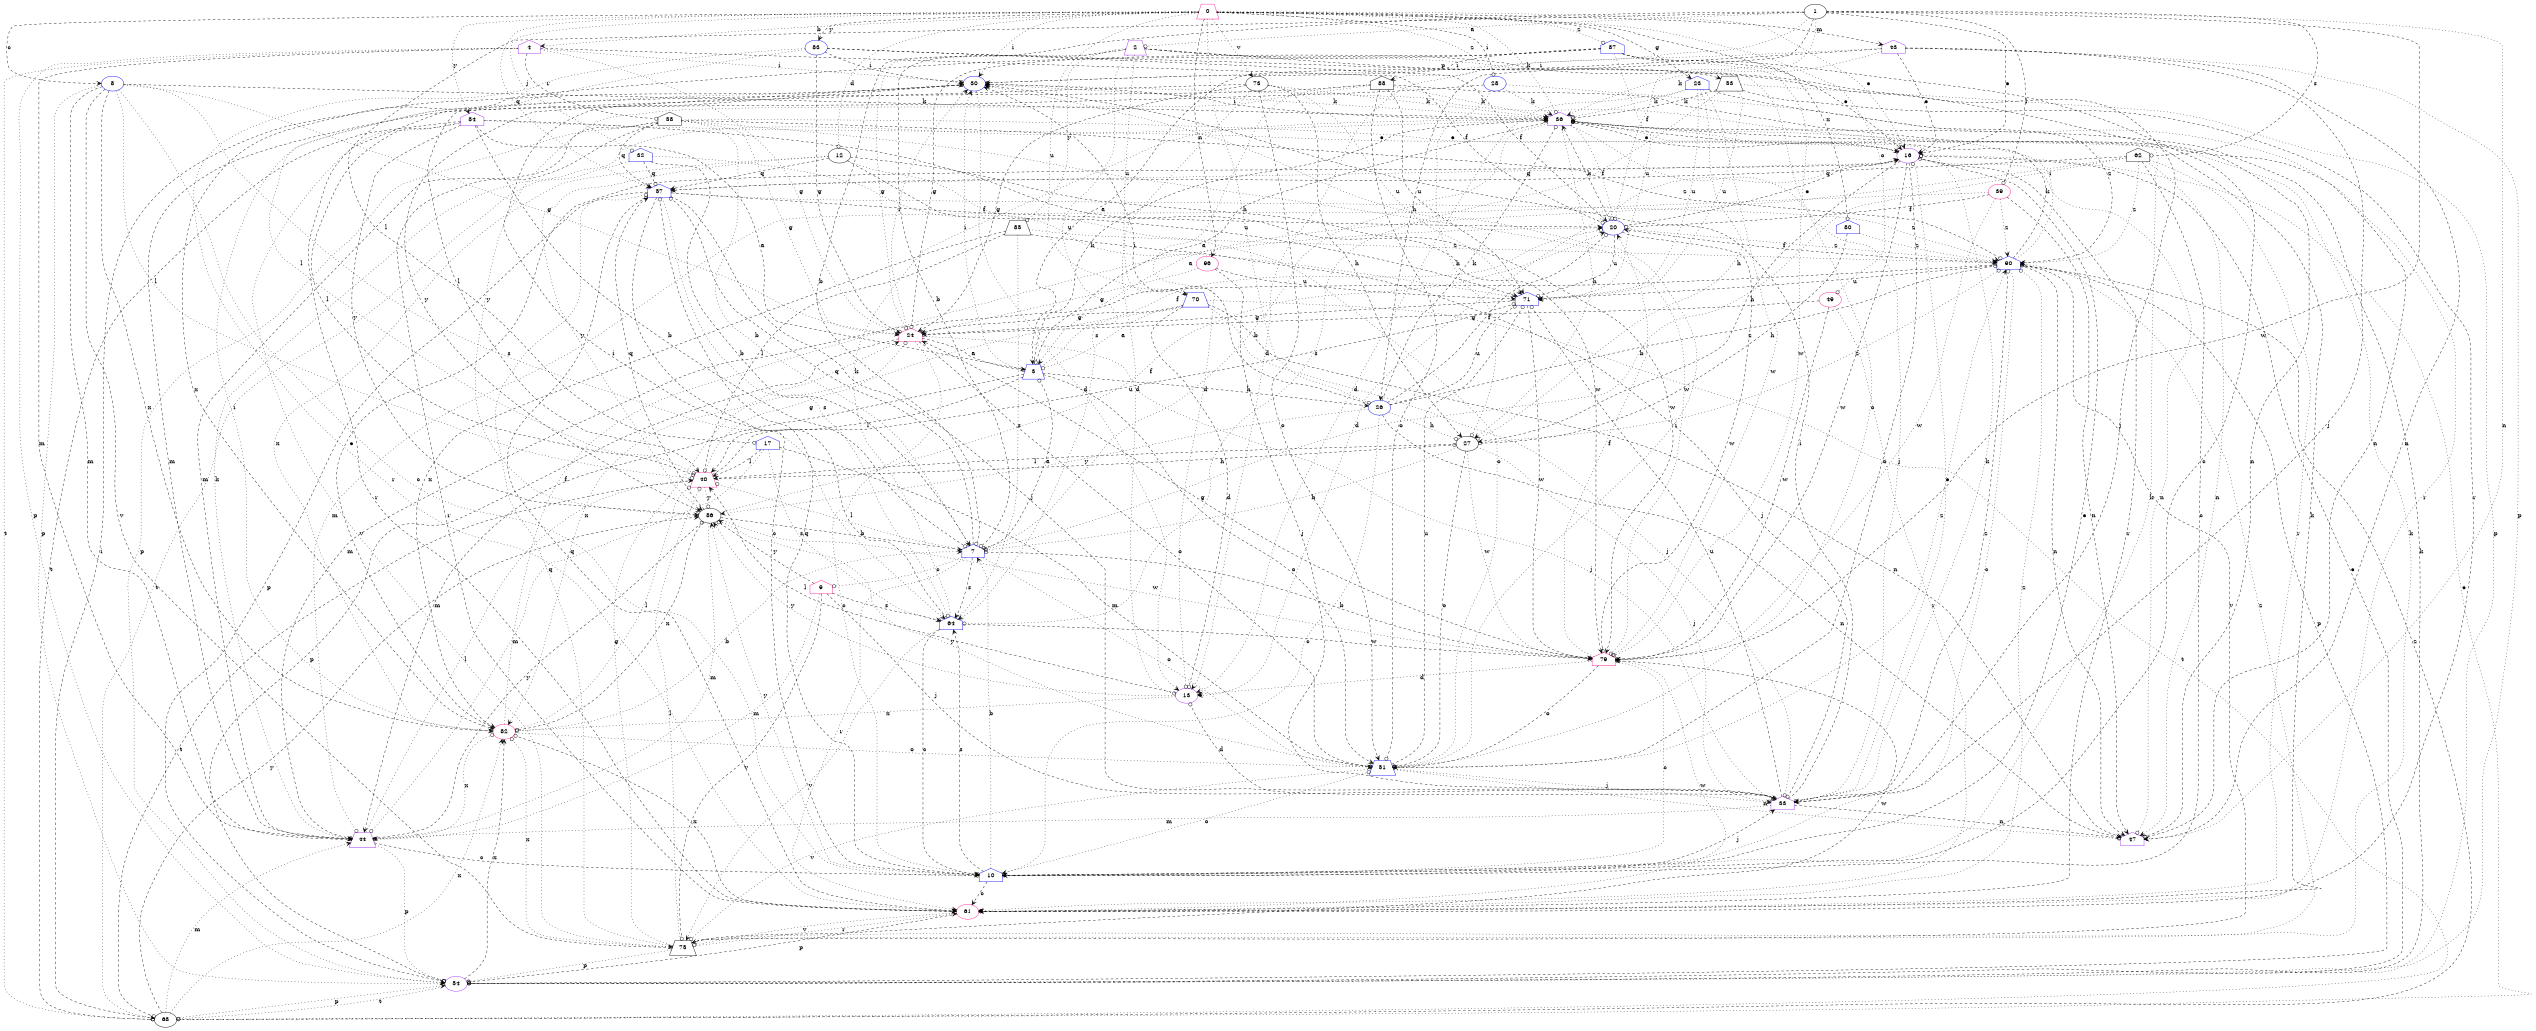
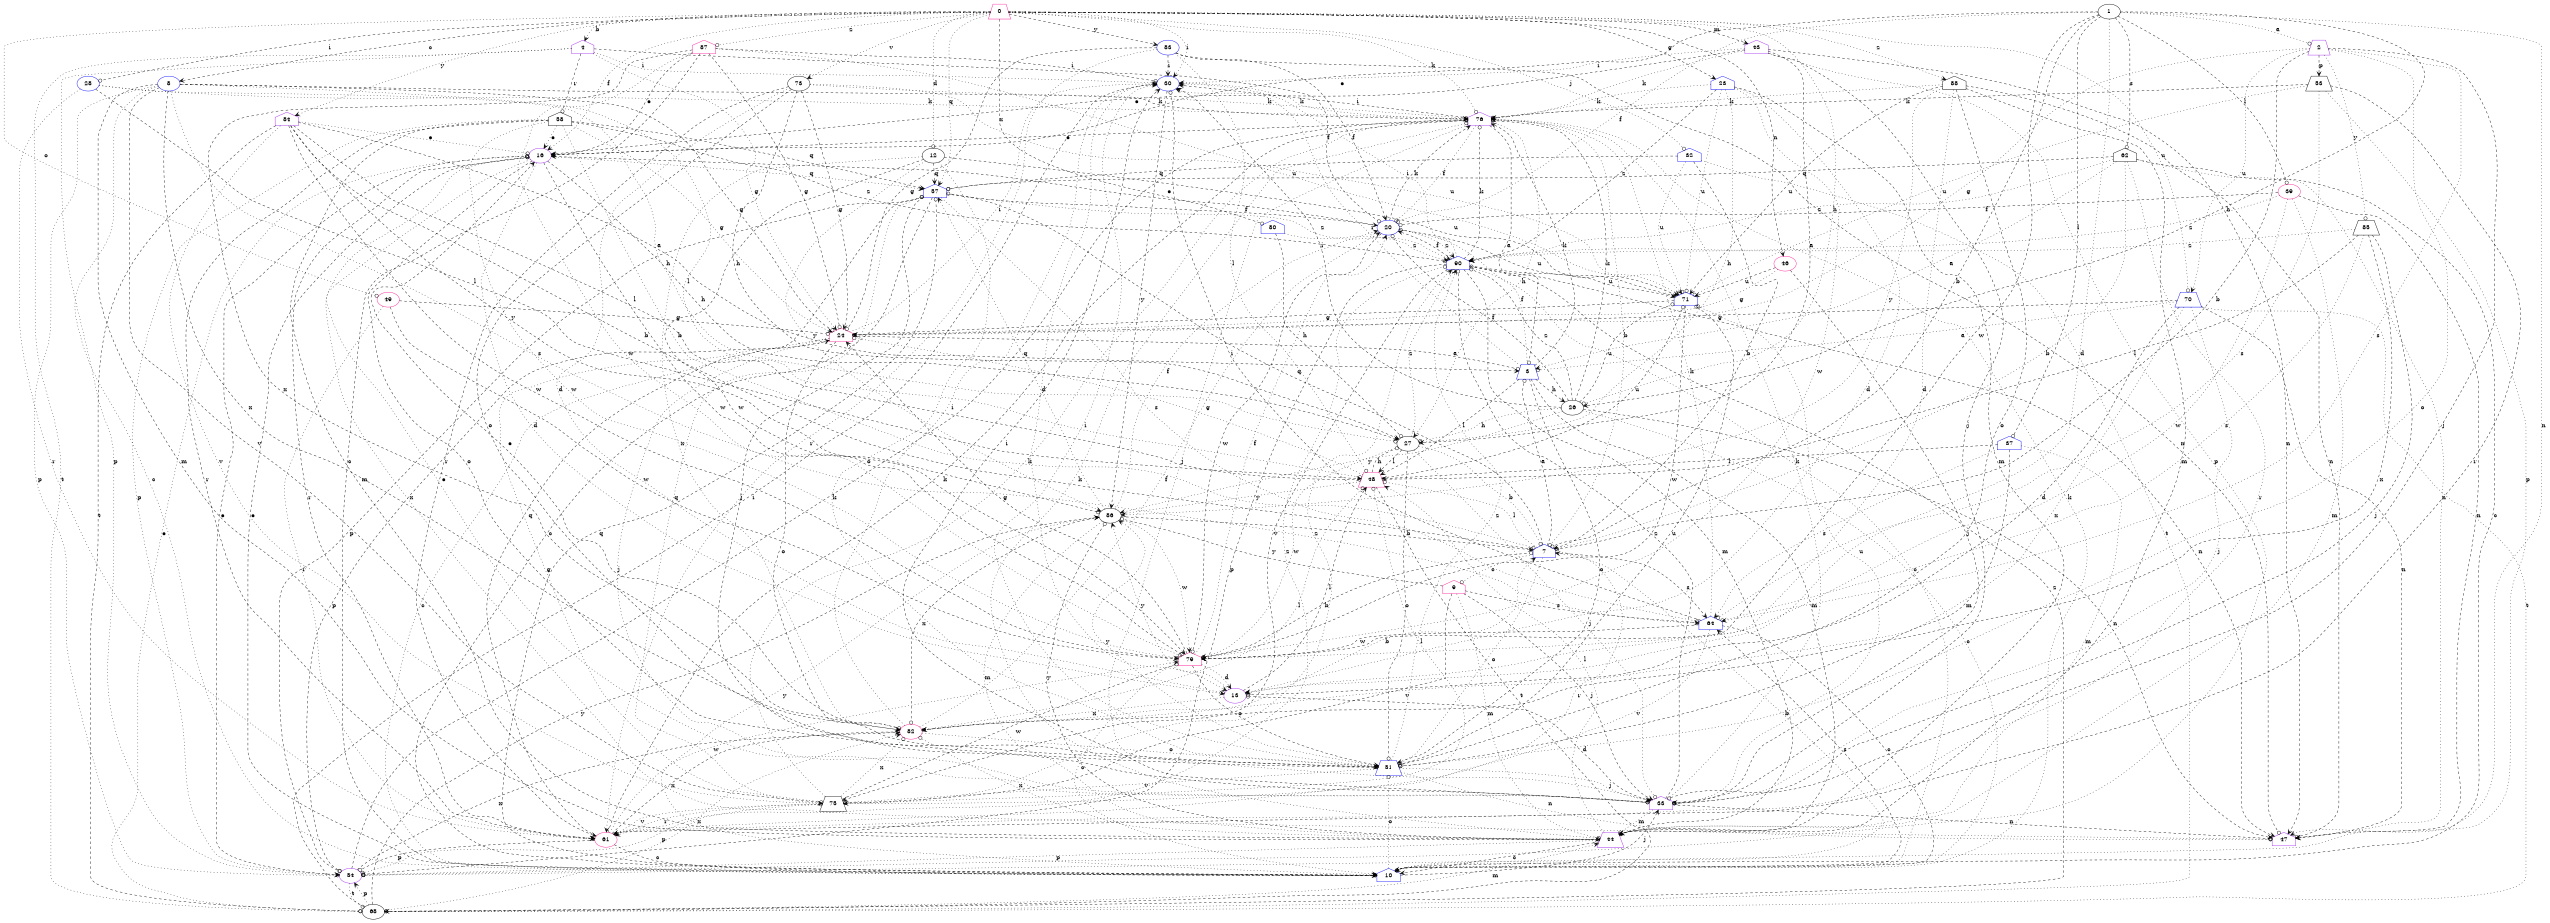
node "87": color blue -> deeppink
edge "43" -> "3": now "43" -> "27"
edge "0" -> "16": label "e" -> "f"
node "36": label "36" -> "76"
edge "8" -> "24": style dotted -> dashed
node "96": label "96" -> "46"
edge "4" -> "44": now "23" -> "44"
edge "86" -> "57": style dashed -> dotted
node "26": color blue -> black
node "17": label "17" -> "37"
node "40": label "40" -> "48"
edge "16" -> "47": label "n" -> "x"
edge "33" -> "71": style dashed -> dotted
edge "86" -> "79": arrowhead odot -> vee
edge "10" -> "61": reversed
